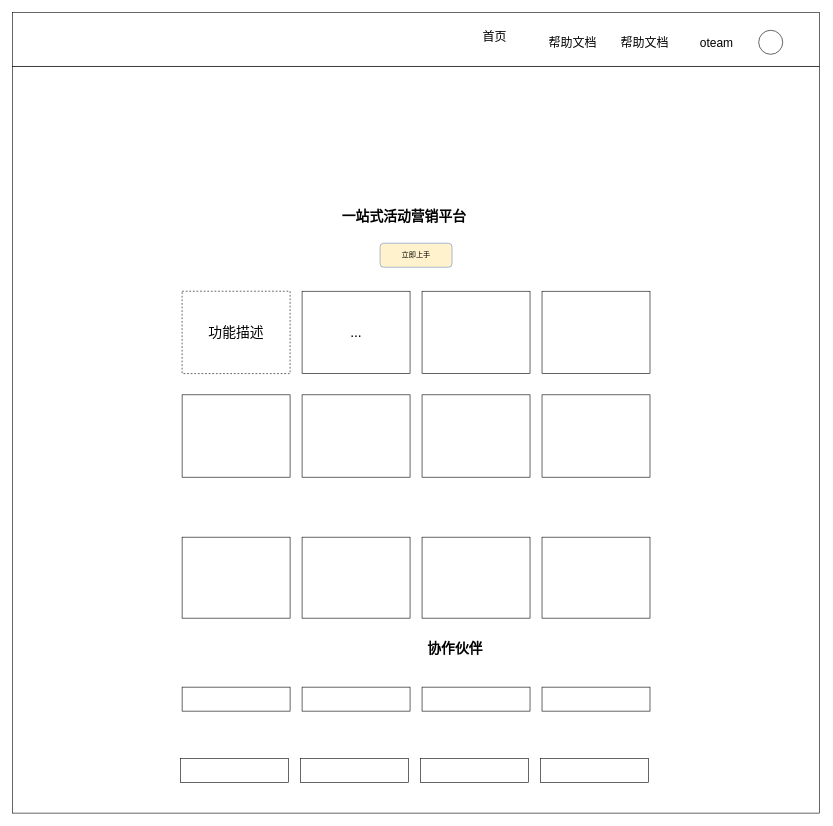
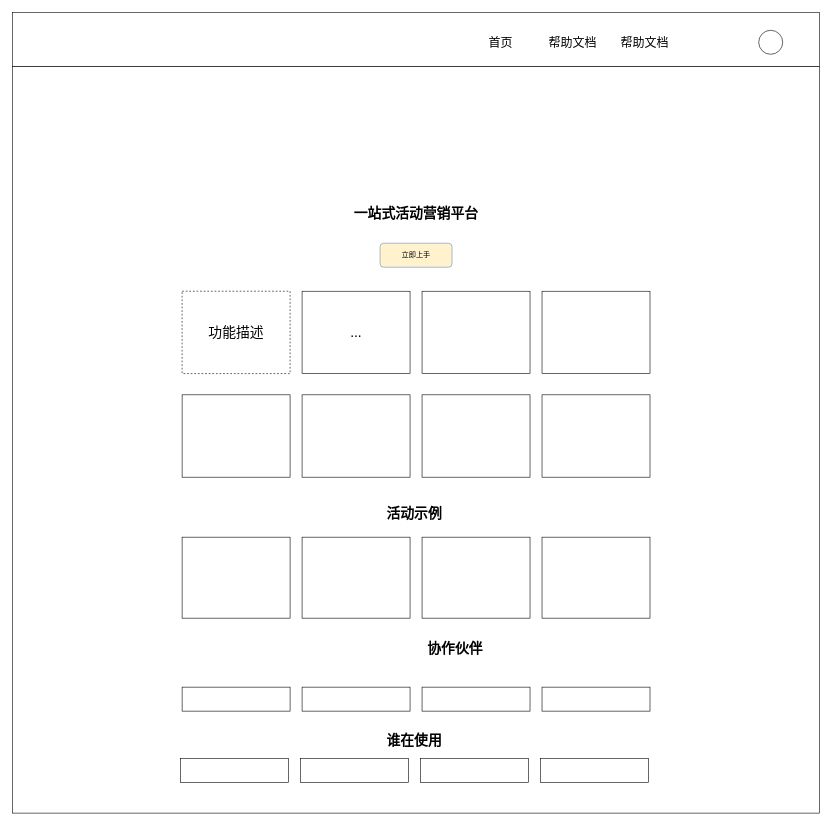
node "首页": moved (495, 36) -> (501, 42)
node "oteam": removed
node "一站式活动营销平台": moved (404, 216) -> (416, 213)
node "活动示例": added
node "谁在使用": added
